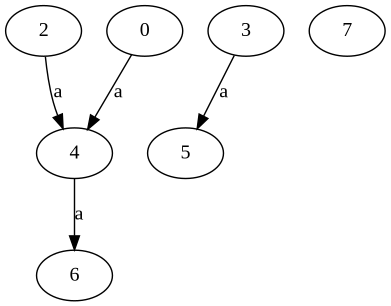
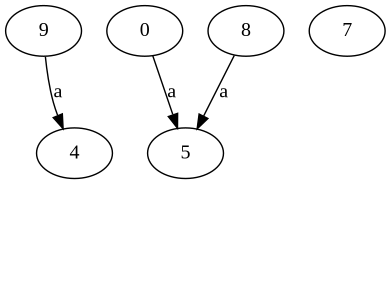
node "2": label "2" -> "9"
node "3": label "3" -> "8"
edge "0" -> "4": now "0" -> "5"
node "6": removed
